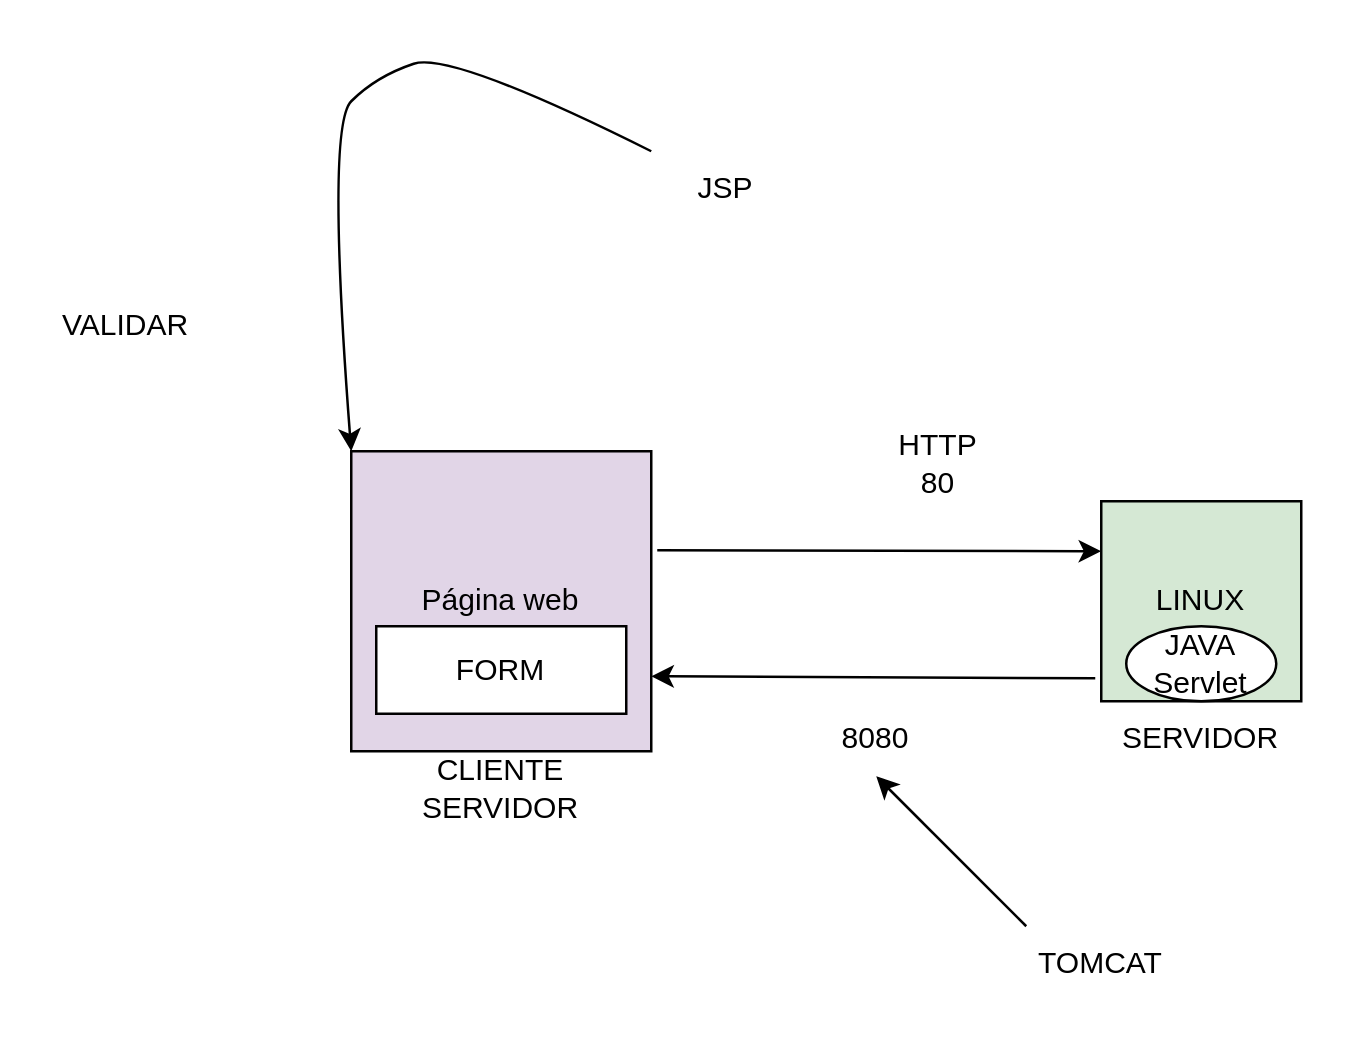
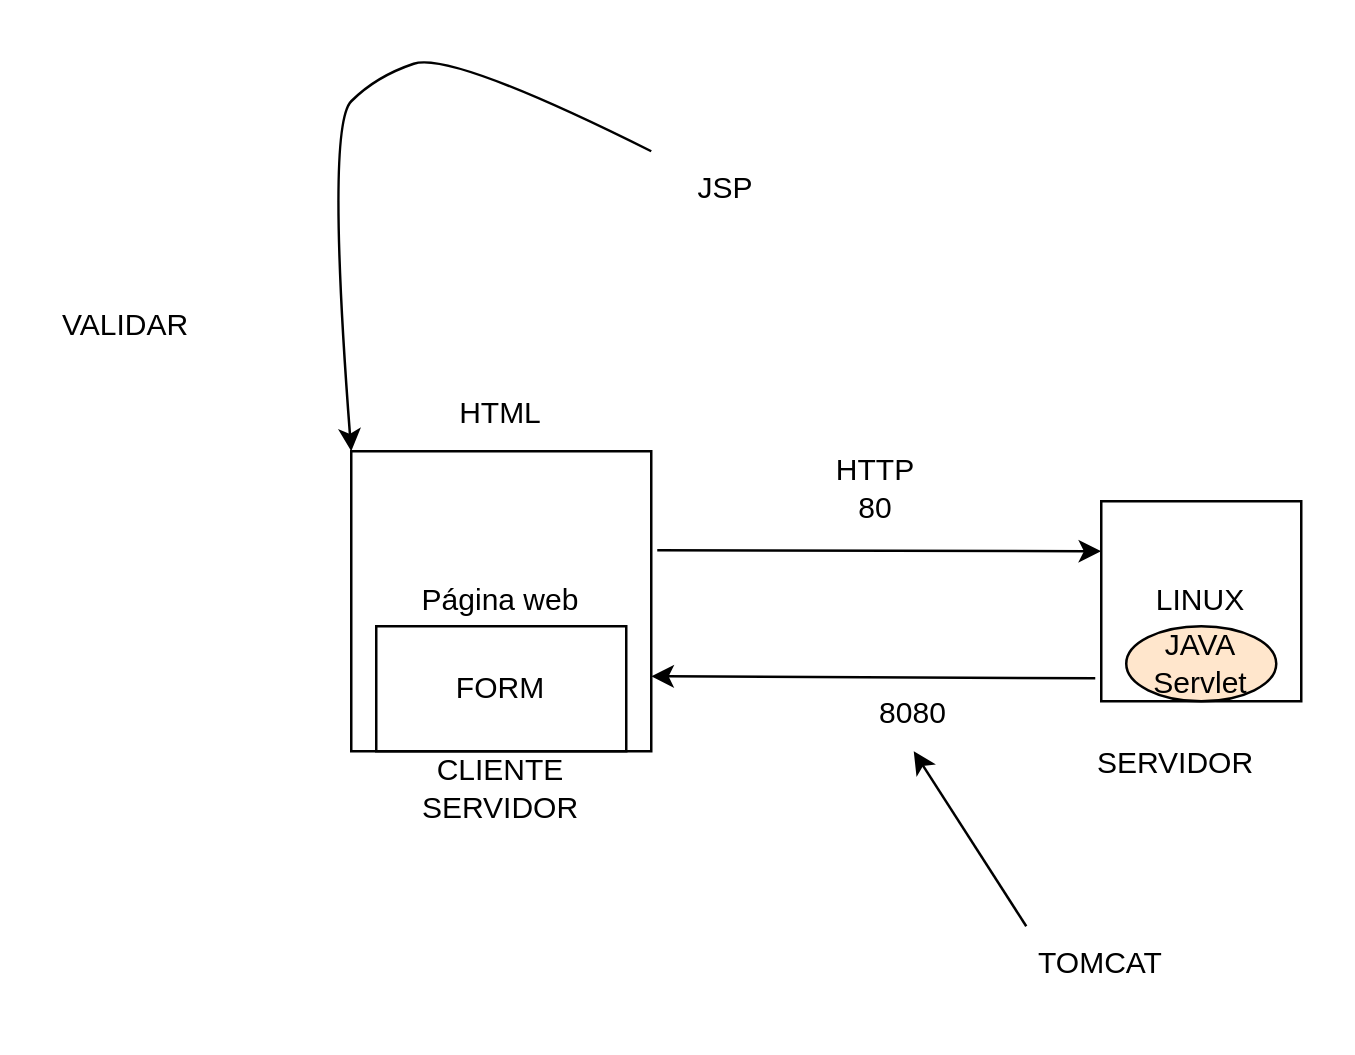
node "HTML": added
node "HTTP 80": moved (939, 464) -> (876, 489)
node "Página web": fillcolor #e1d5e7 -> #ffffff
node "LINUX": fillcolor #d5e8d4 -> #ffffff
node "JAVA Servlet": fillcolor #ffffff -> #ffe6cc
node "FORM": size 250x88 -> 250x125
node "8080": moved (876, 739) -> (914, 714)
node "SERVIDOR": moved (1201, 739) -> (1176, 764)
